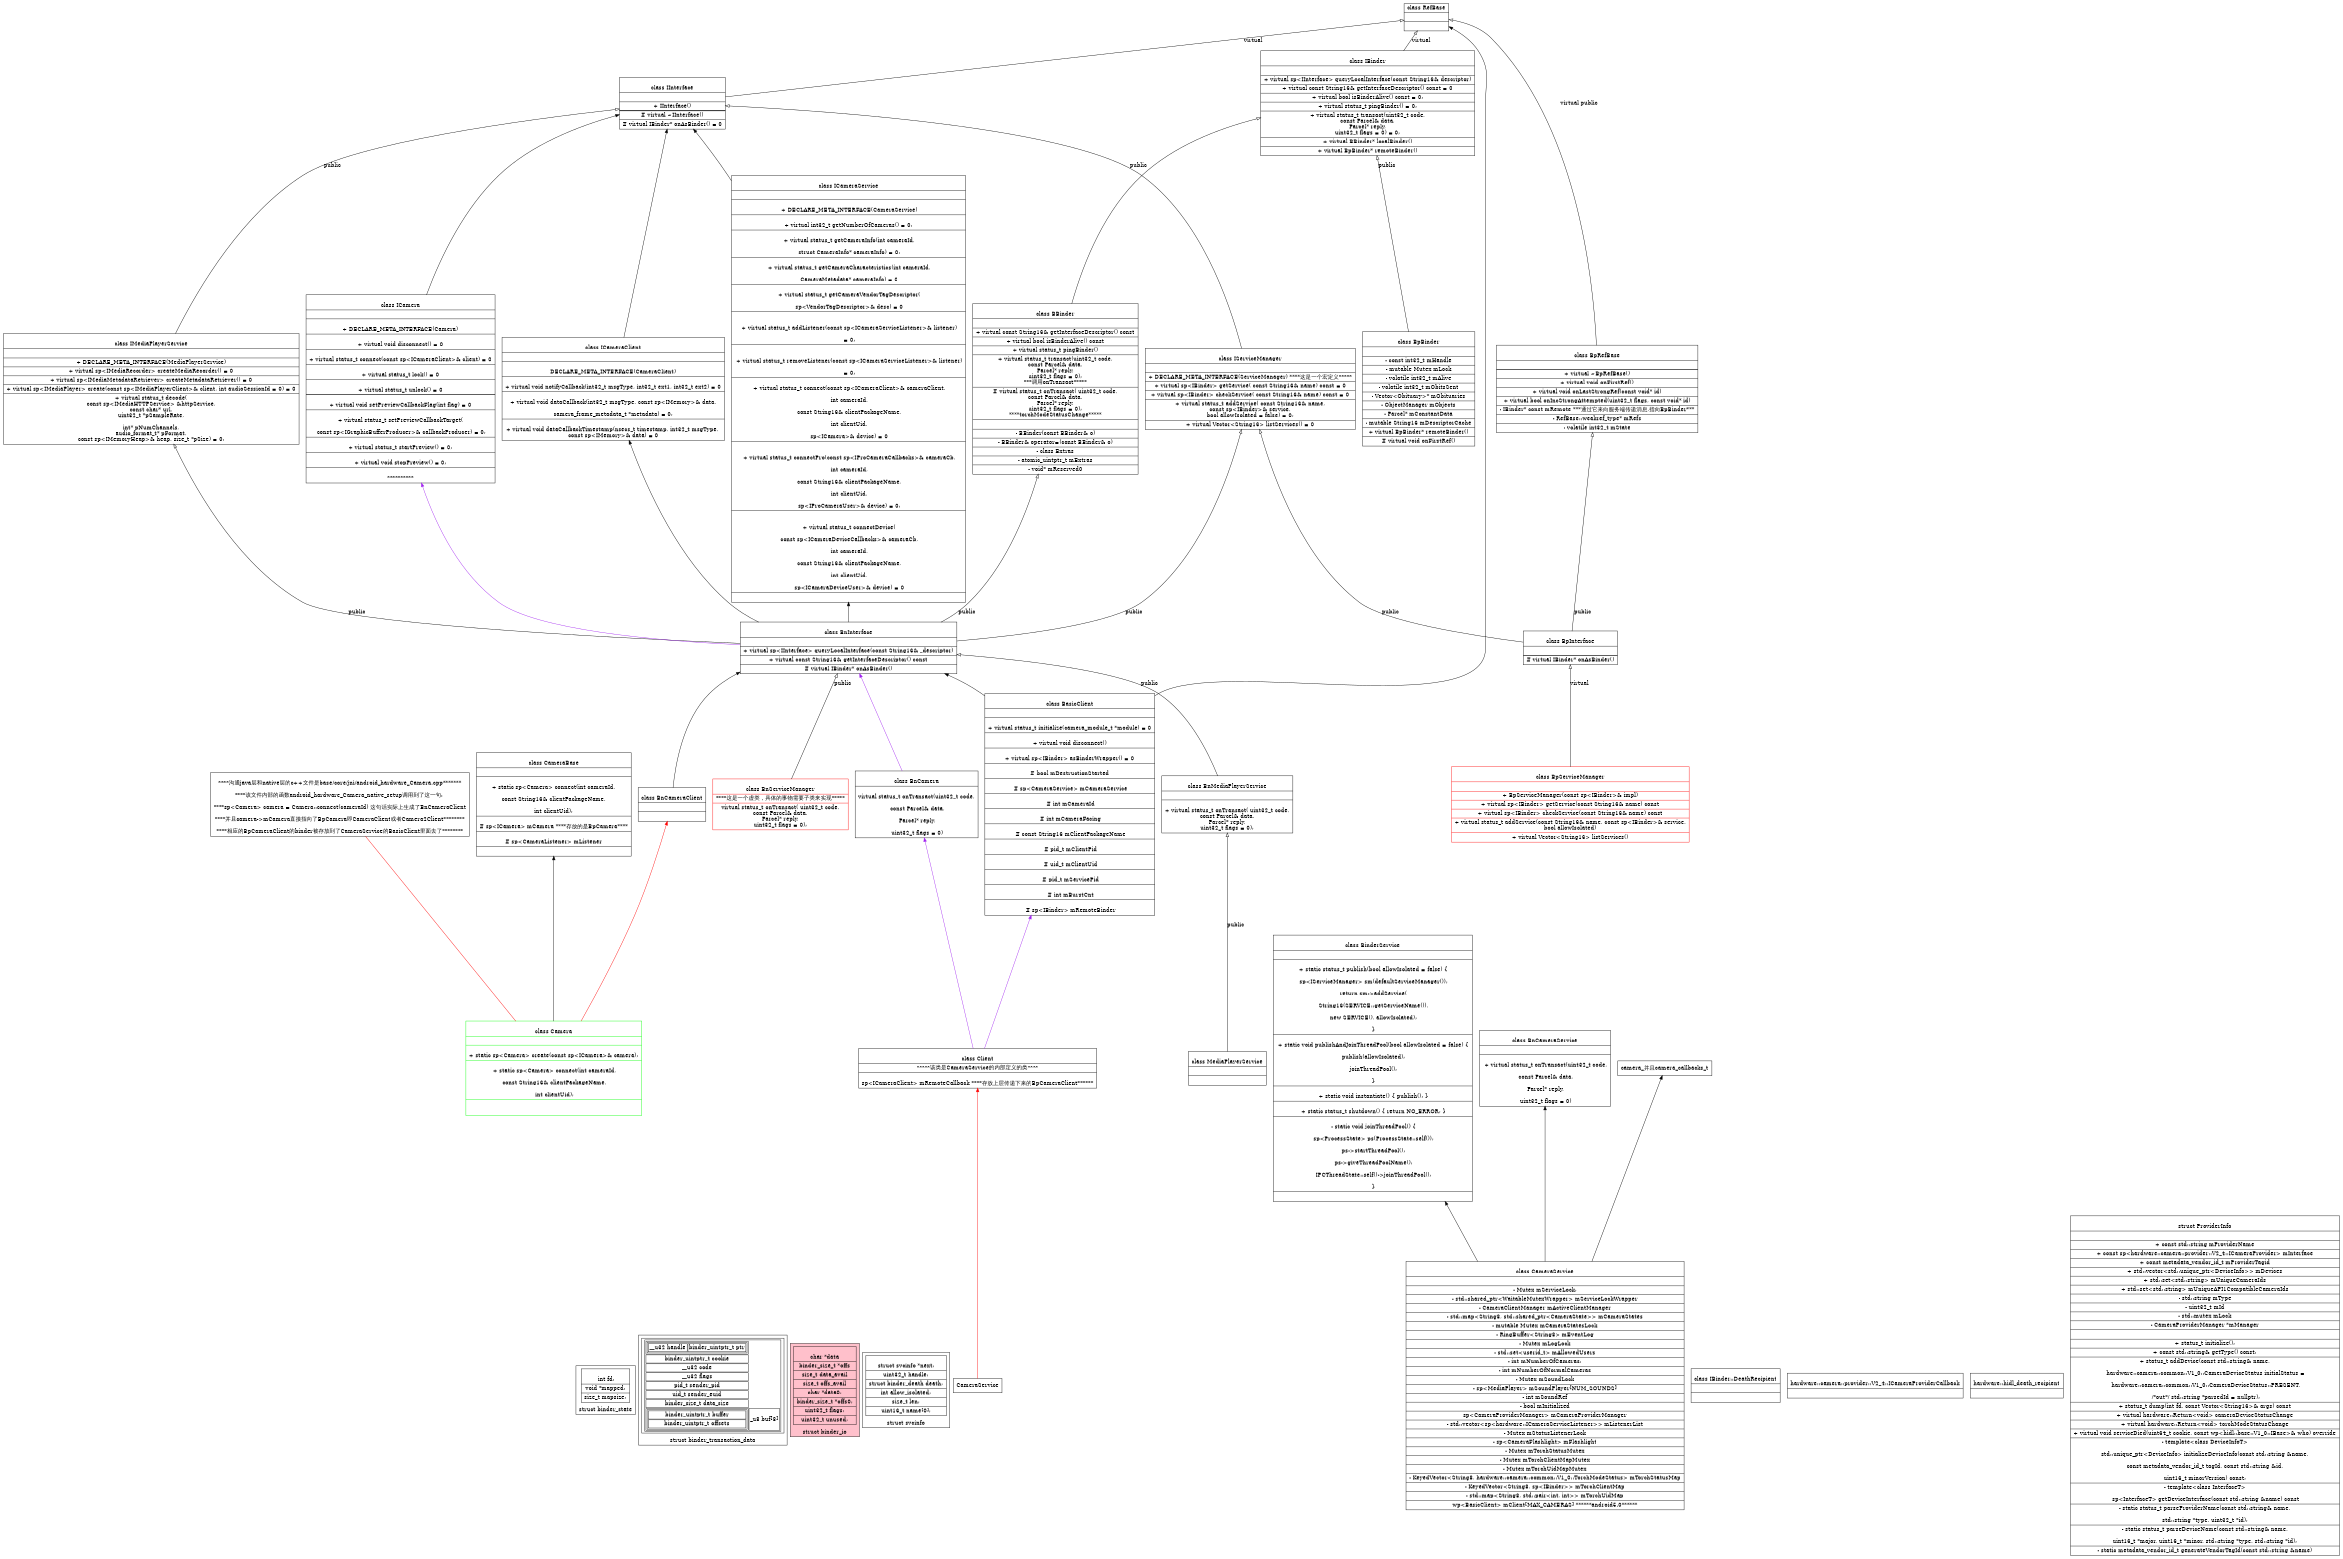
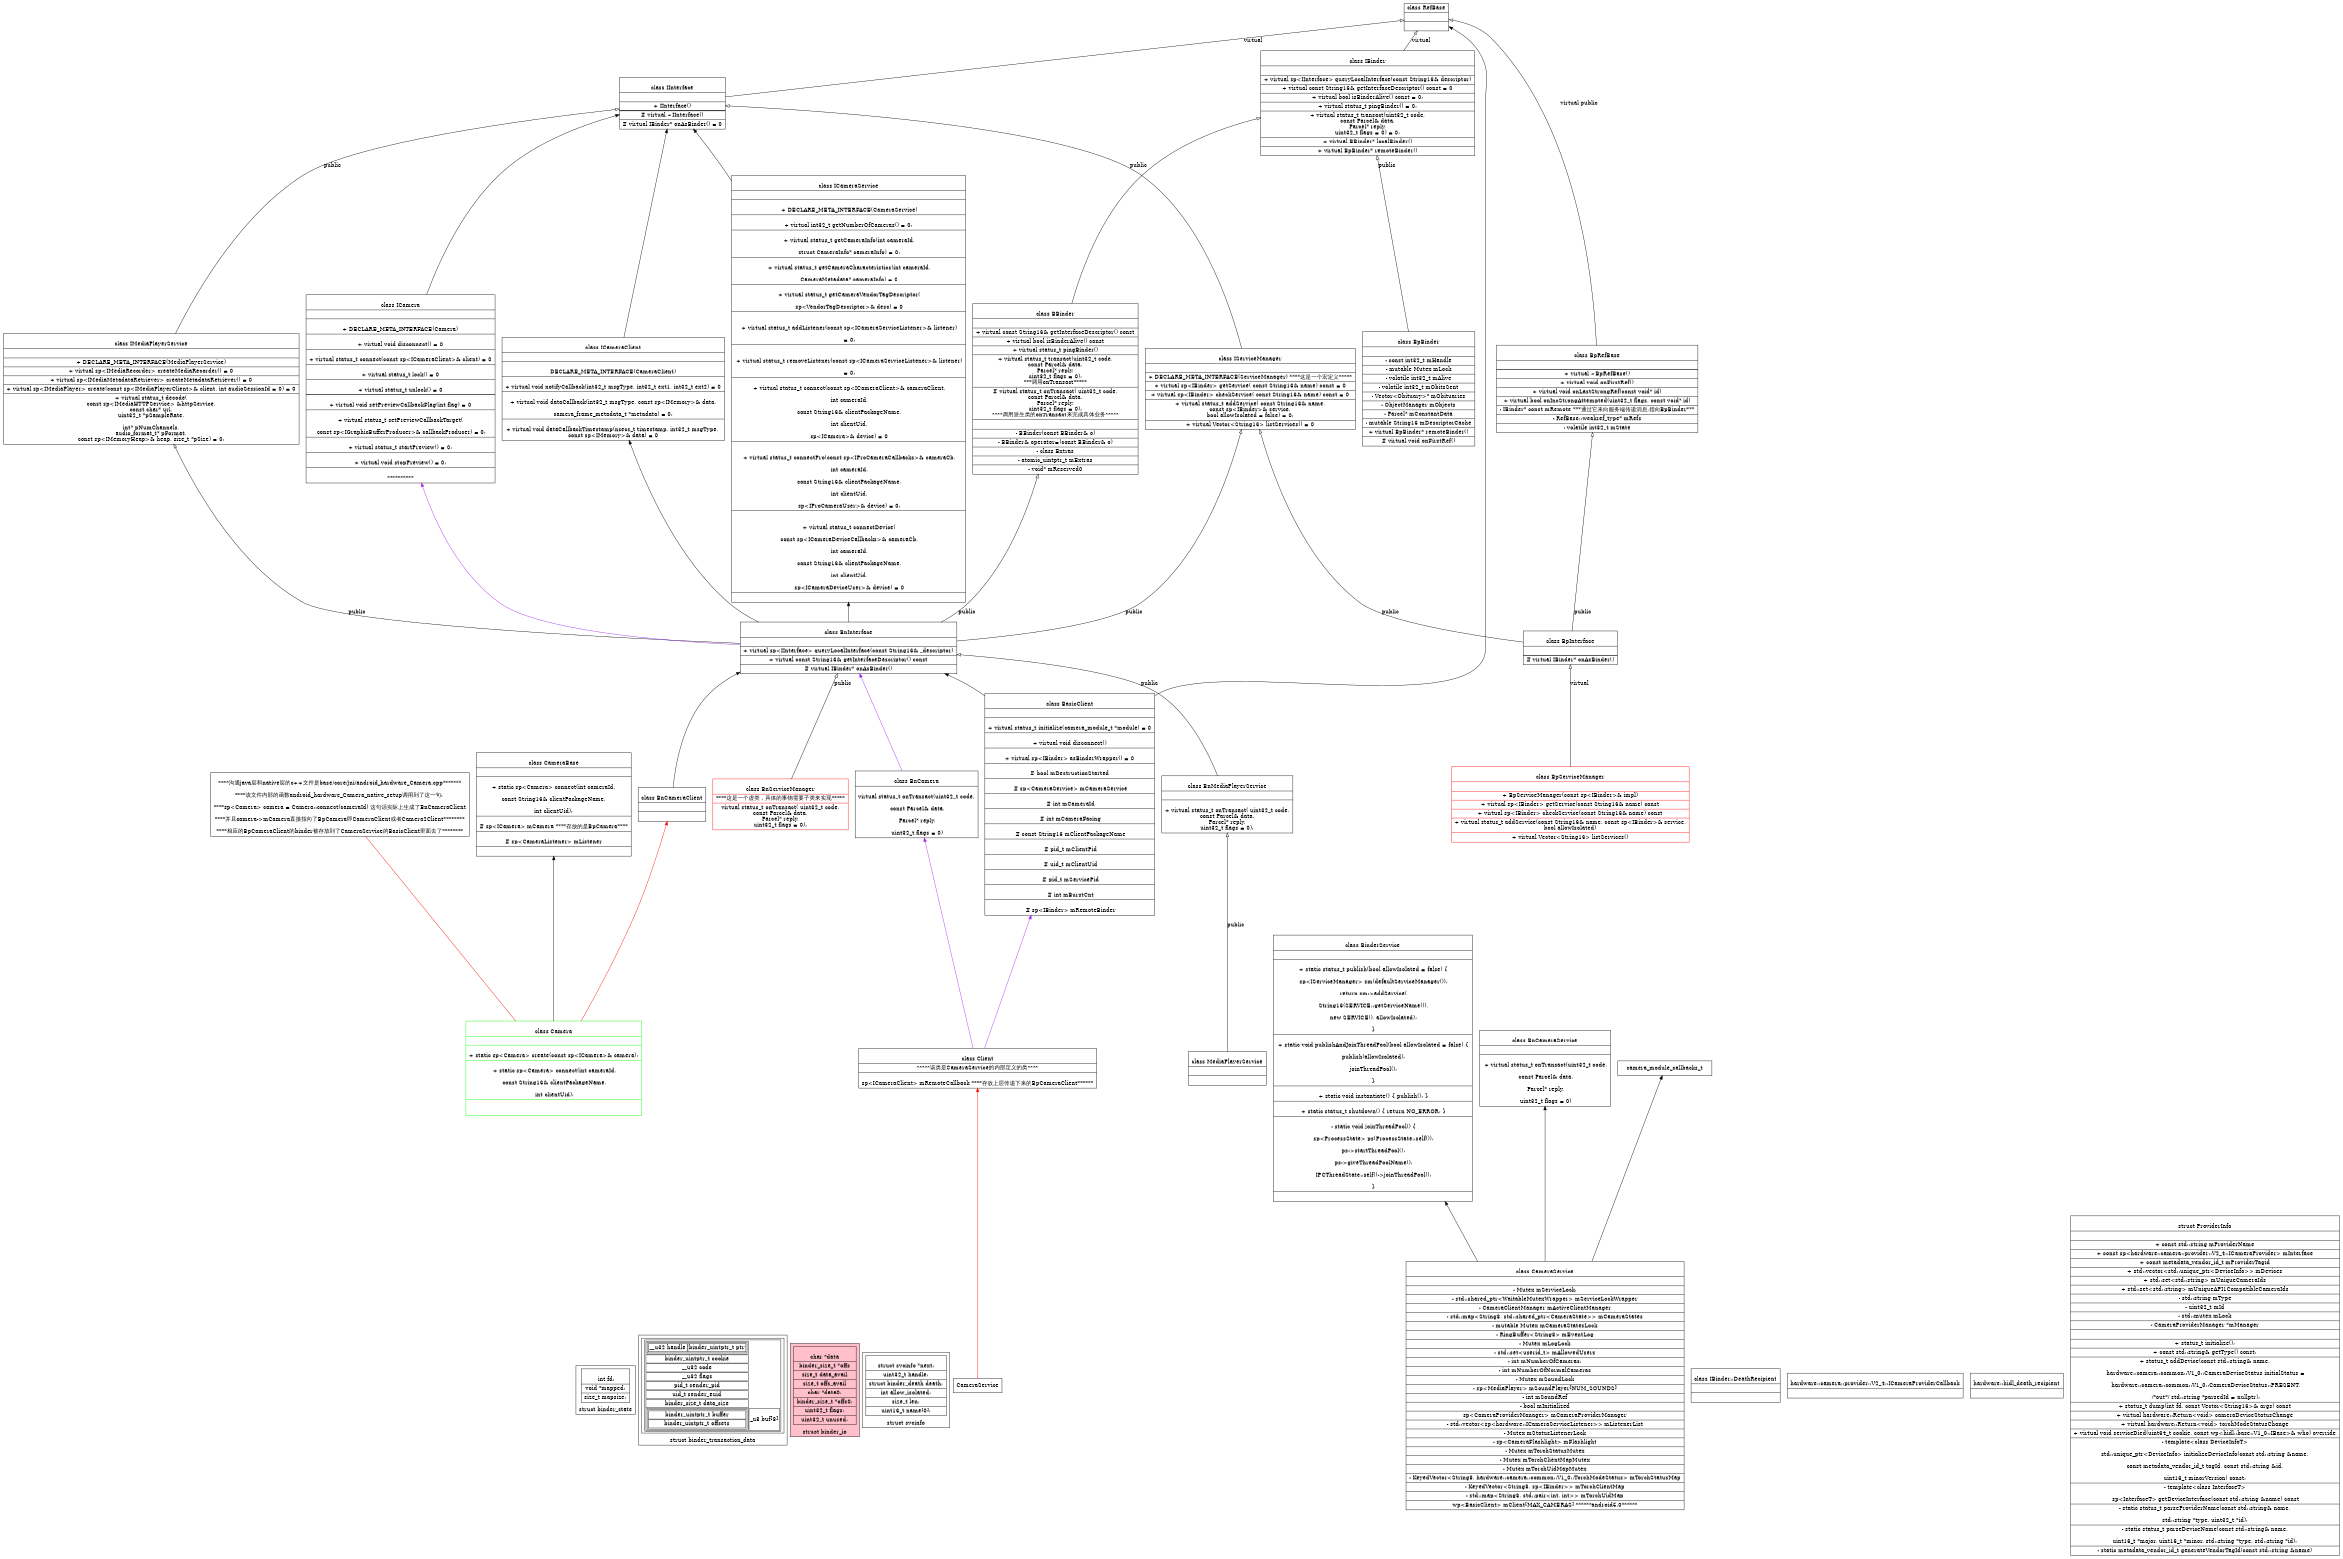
node "class BBinder": text "****torchModeStatusChange*****" -> "****调用派生类的onTransact来完成具体业务*****"
node "camera_并且camera_callbacks_t": label "camera_并且camera_callbacks_t" -> "camera_module_callbacks_t"
